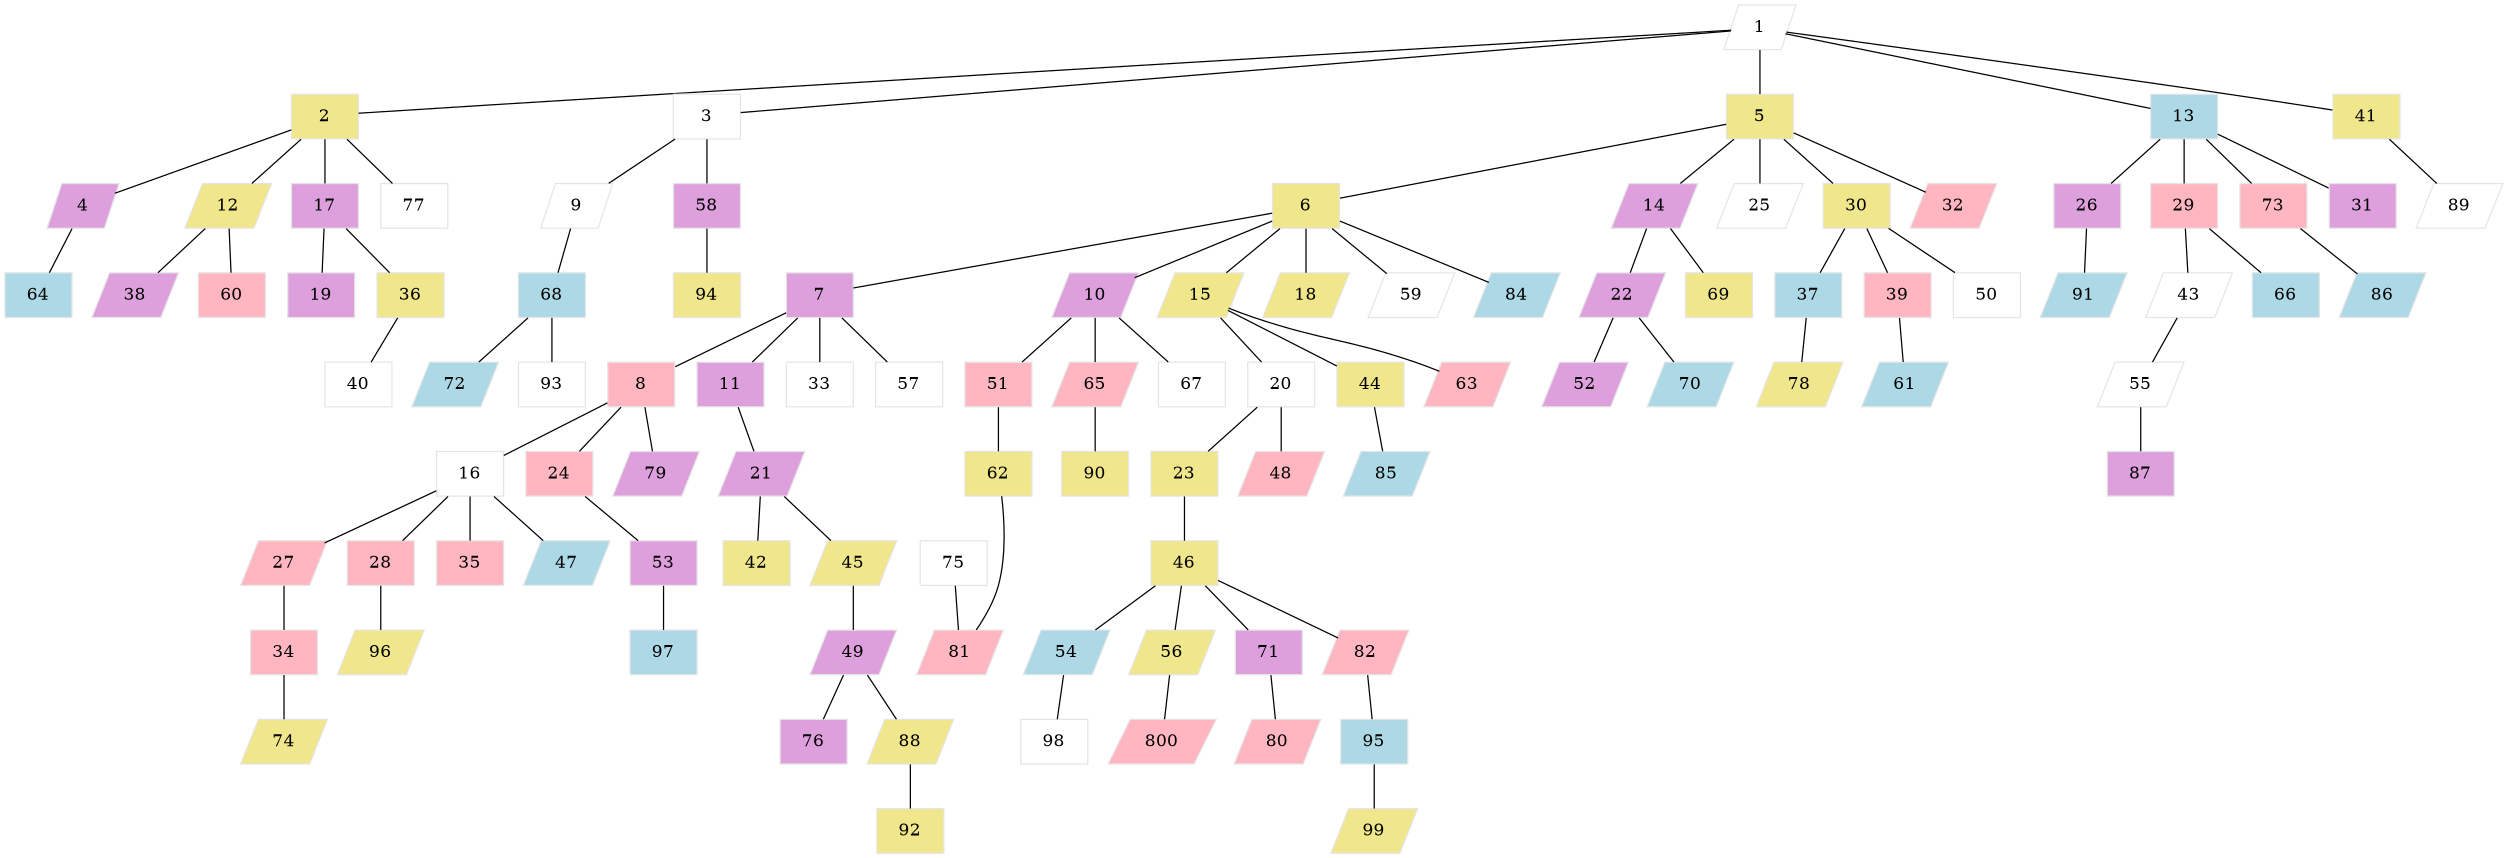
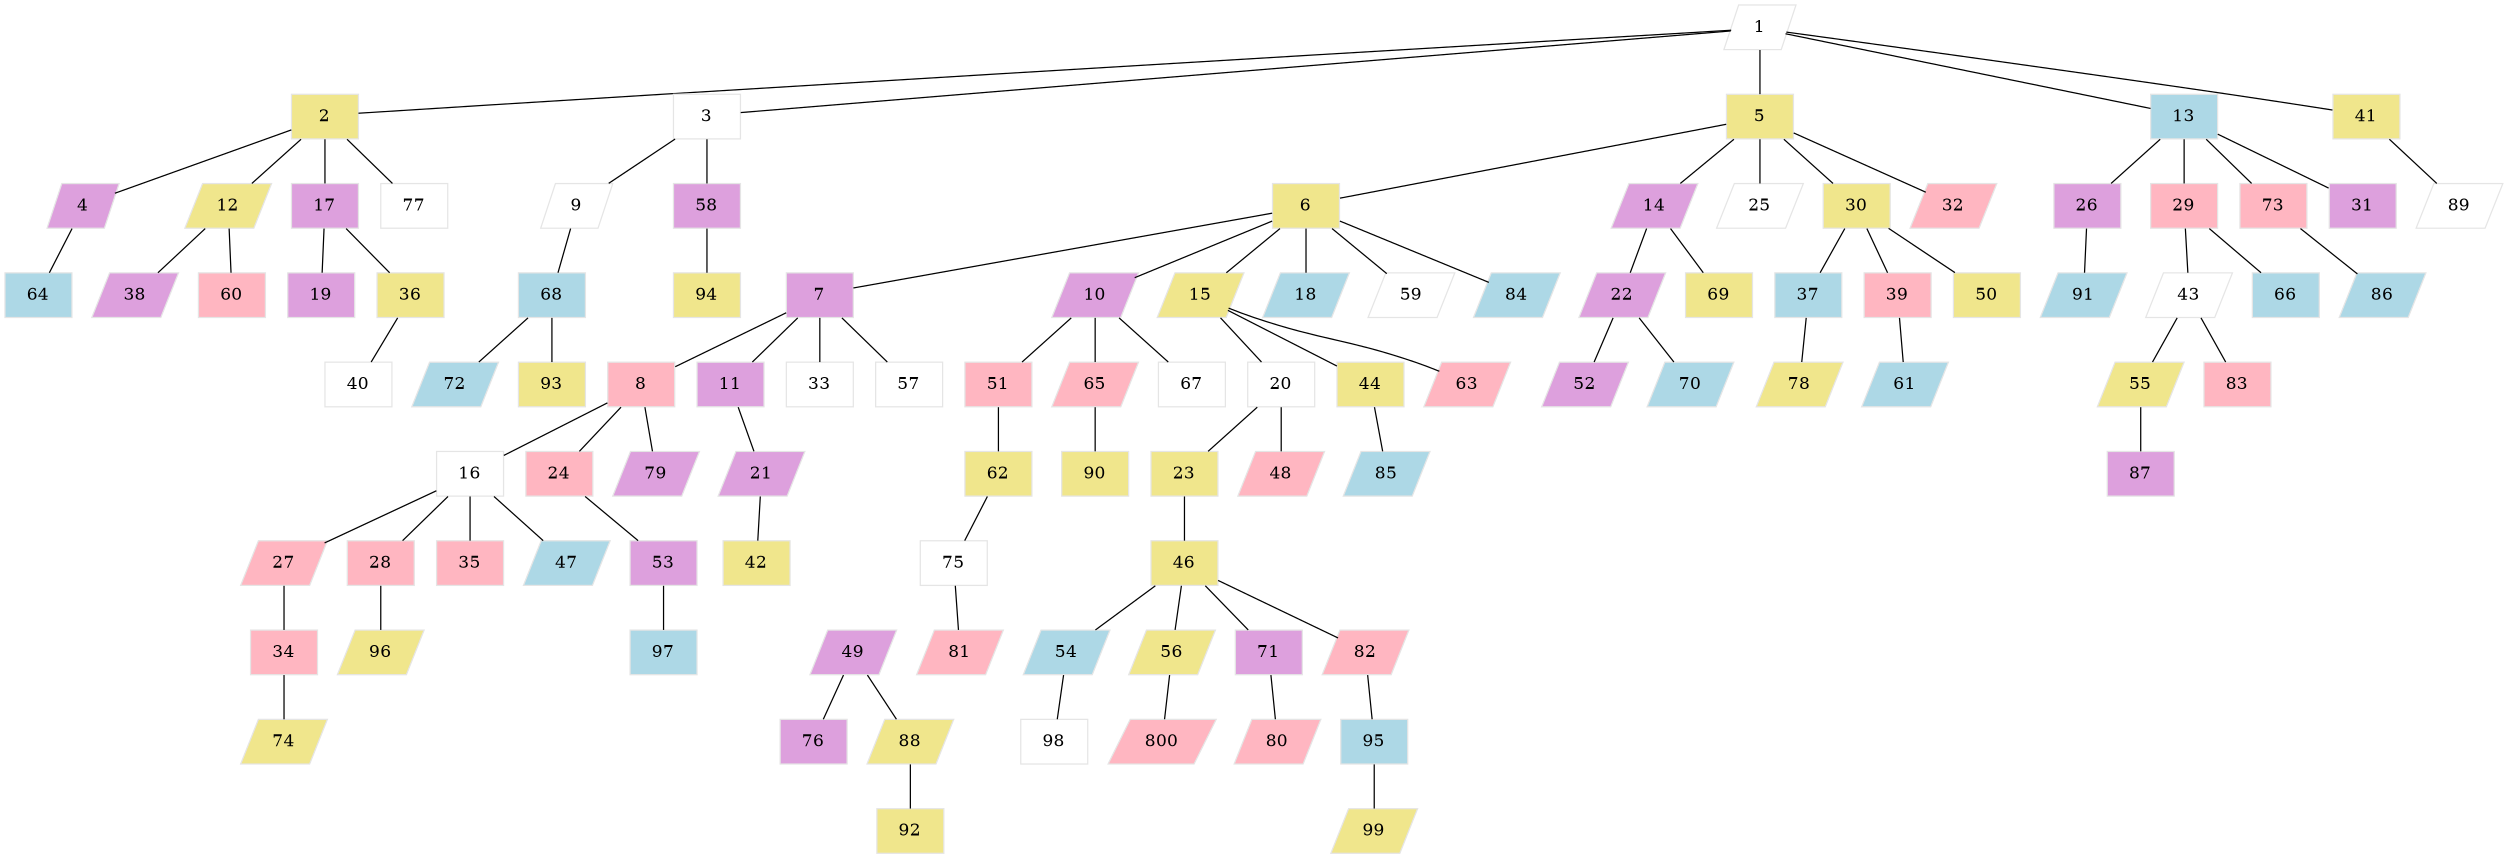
node "18": fillcolor khaki -> lightblue
node "50": fillcolor white -> khaki
node "93": fillcolor white -> khaki
node "55": fillcolor white -> khaki
node "83": added
node "45": removed
edge "62" -- "81": now "62" -- "75"
